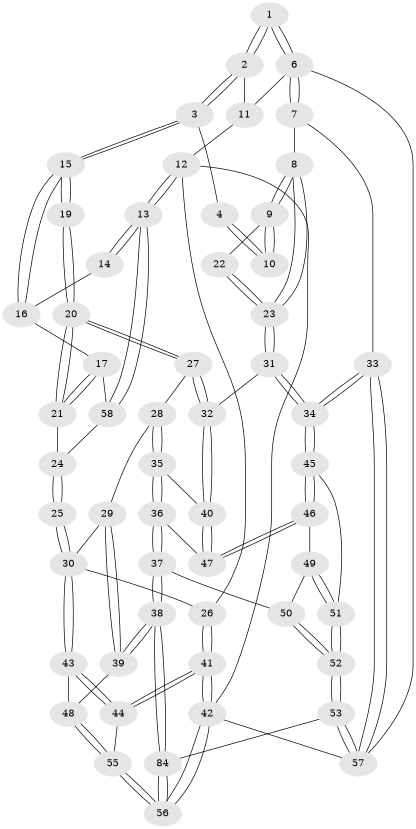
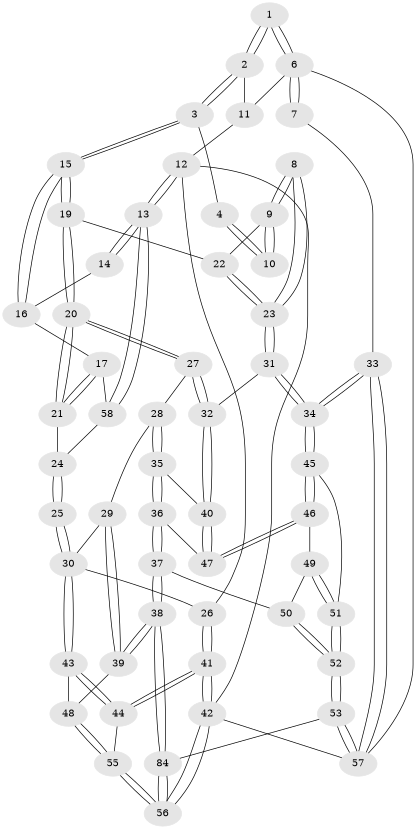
edge "7" -- "8": removed
edge "19" -- "22": added
